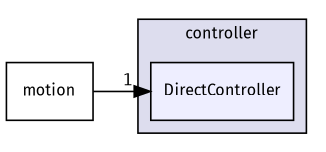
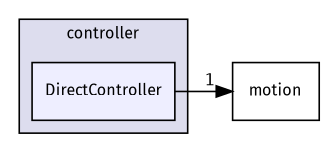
edge "motion" -> "DirectController": reversed
